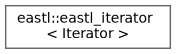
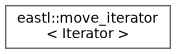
node "eastl::eastl_iterator < Iterator >": label "eastl::eastl_iterator < Iterator >" -> "eastl::move_iterator < Iterator >"
